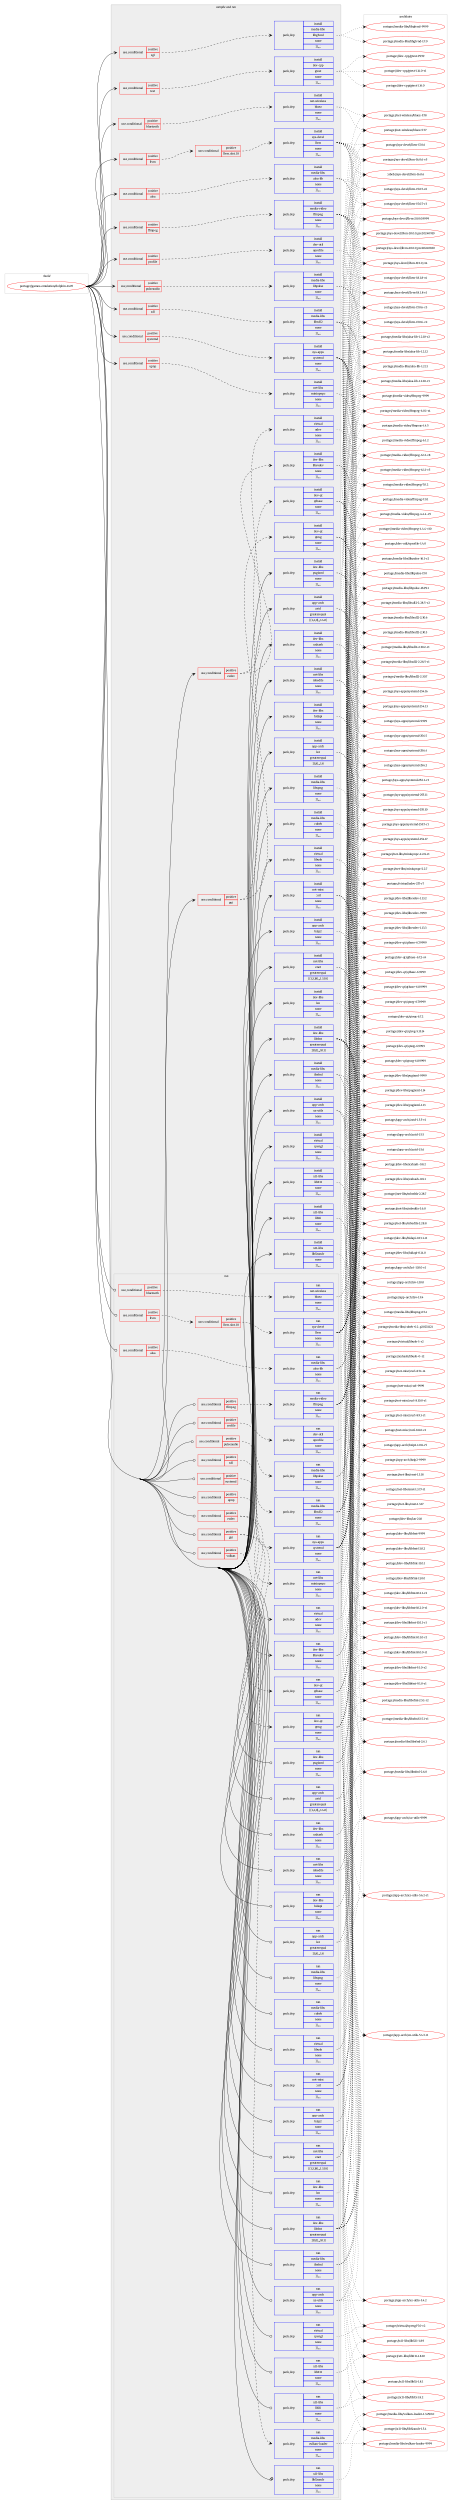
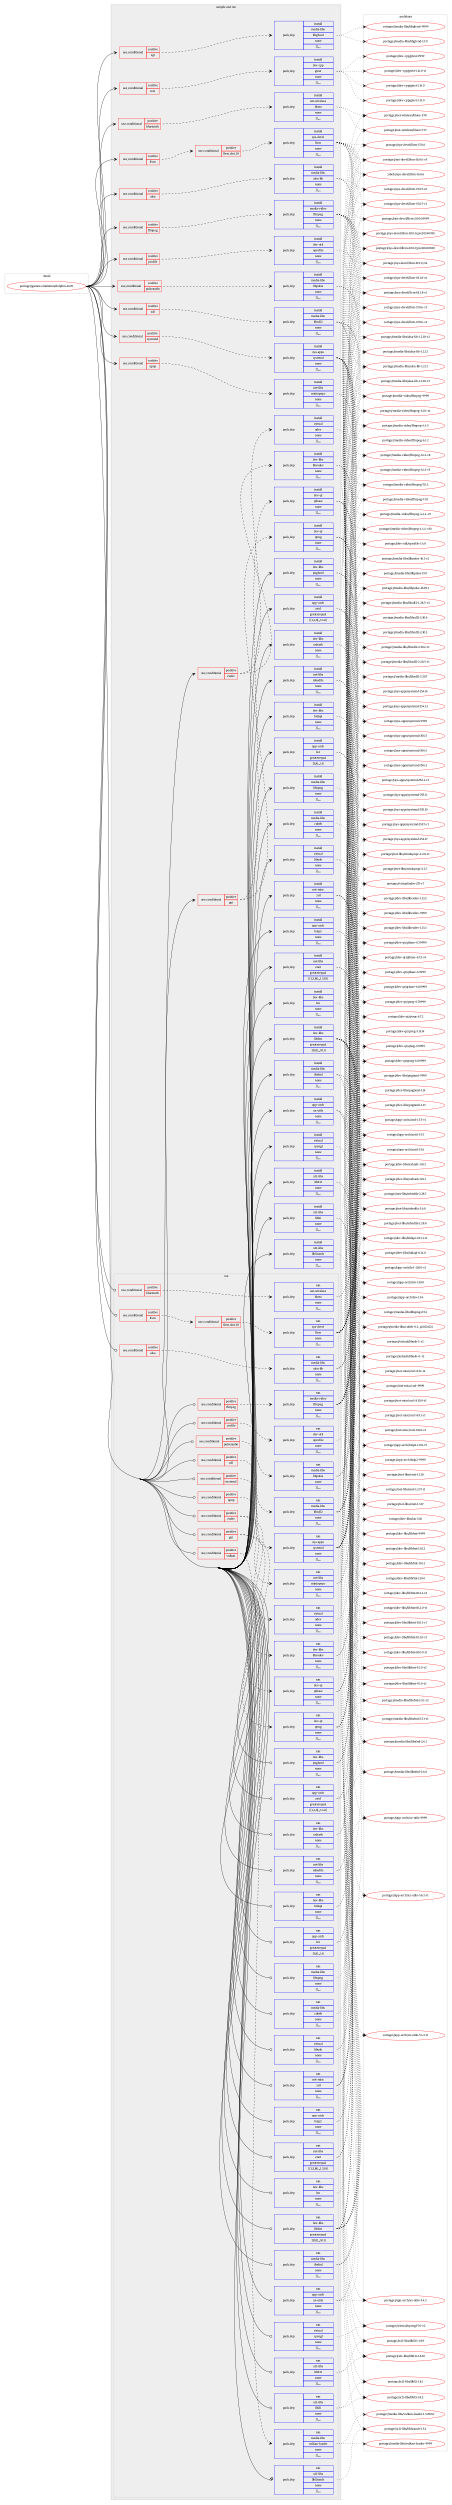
node "portage://dev-cpp/gtest-1.13.0": added
